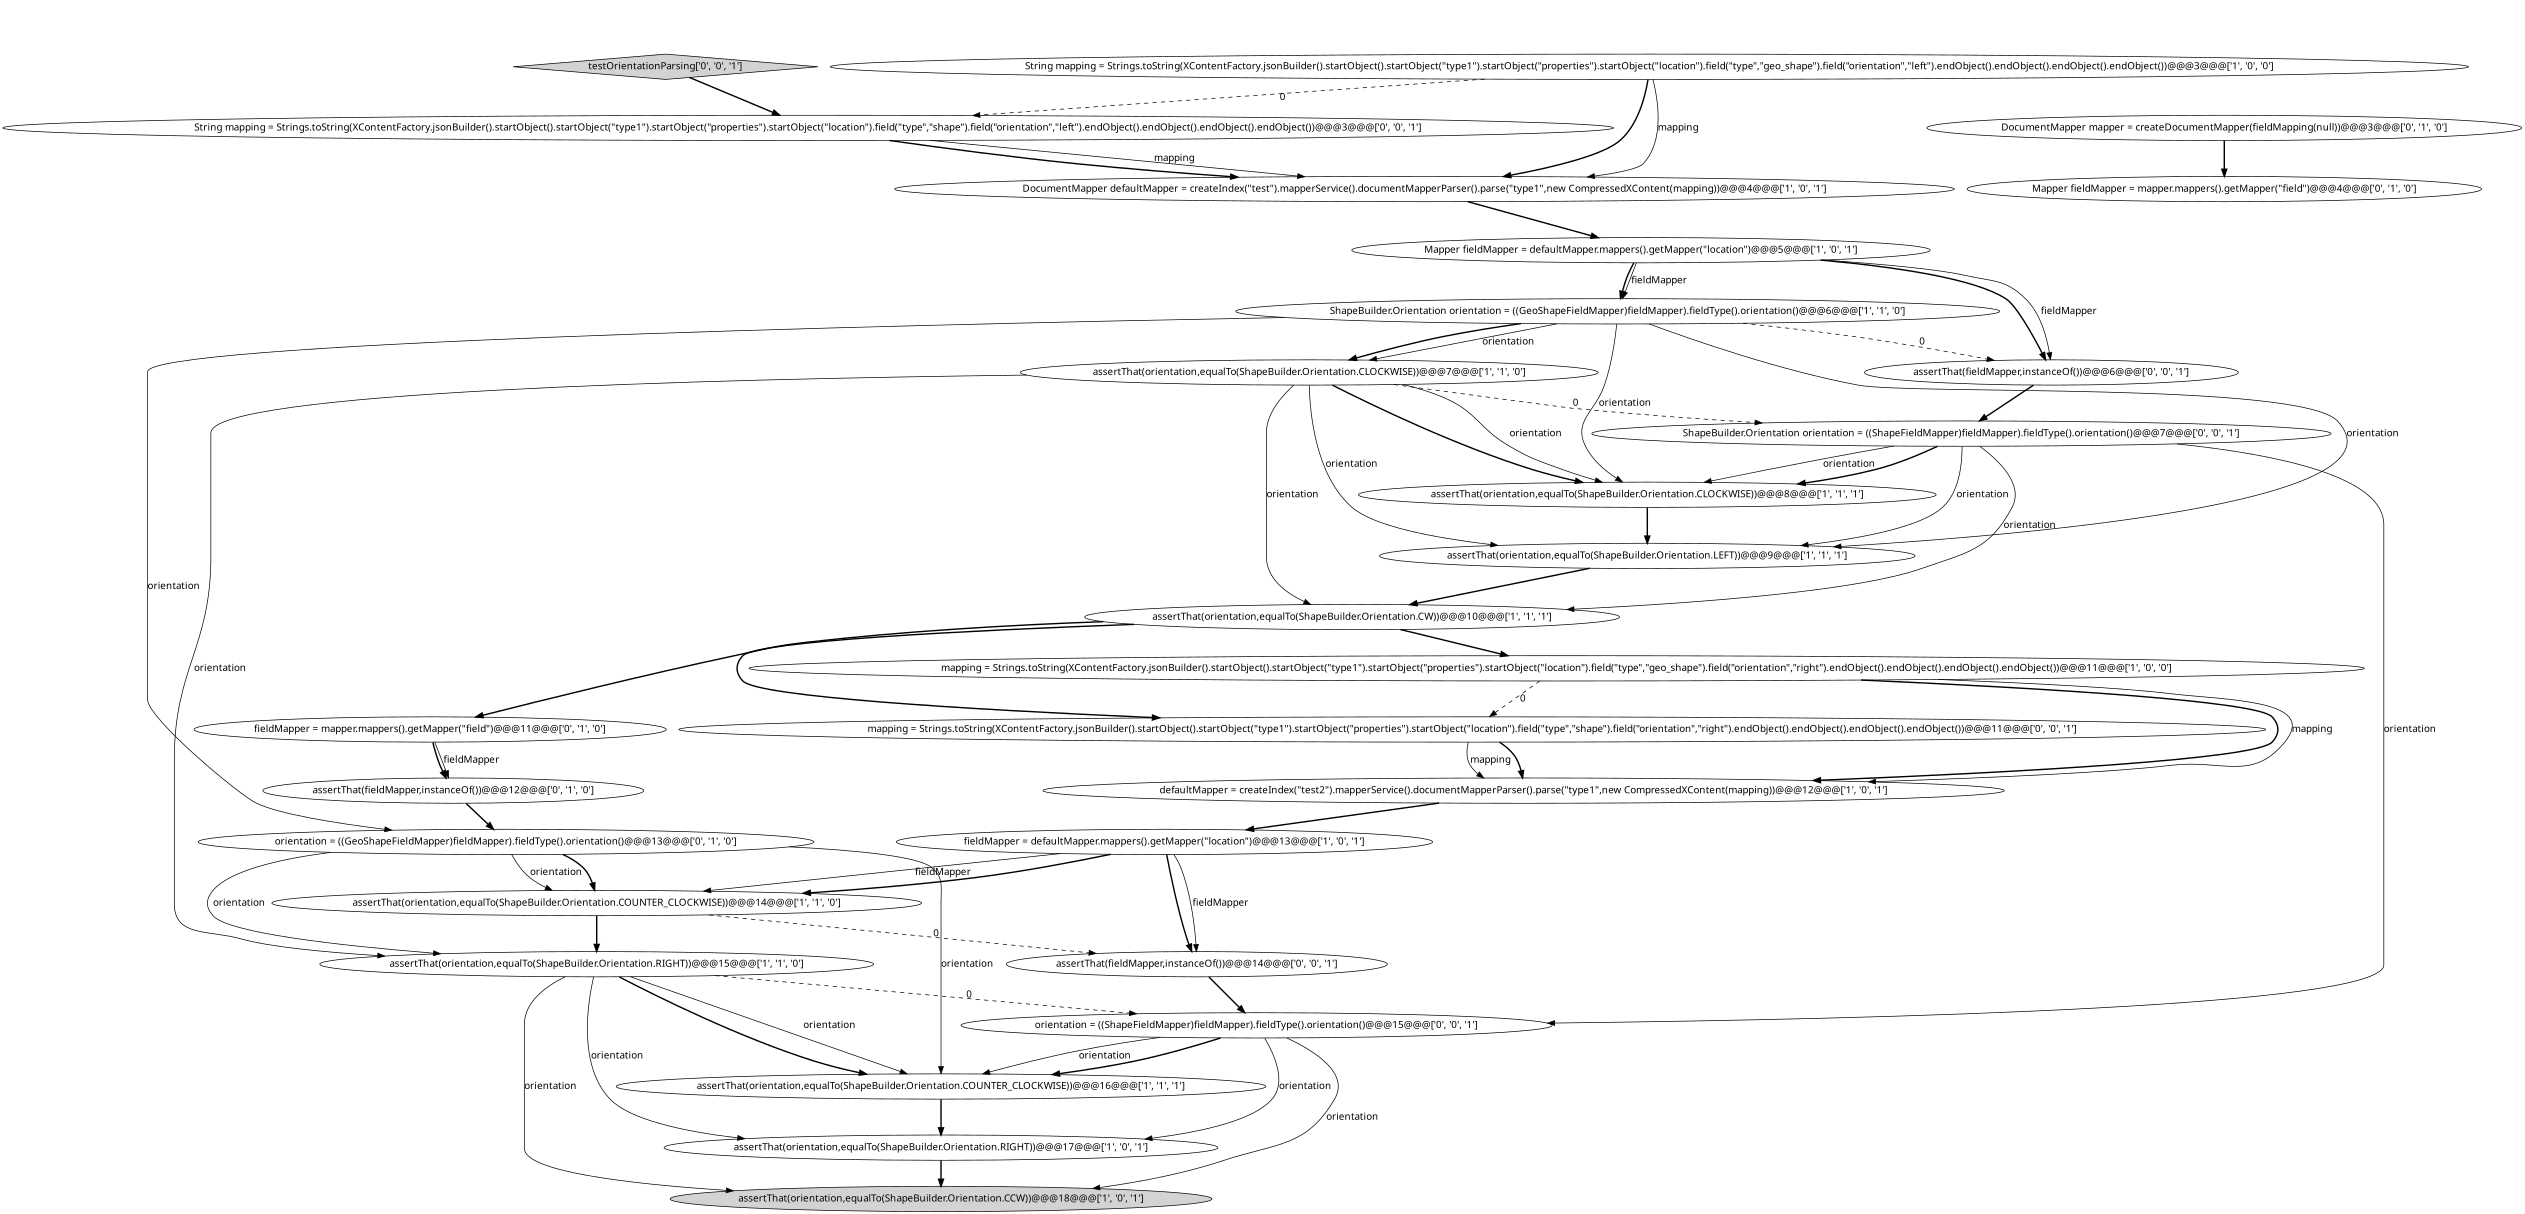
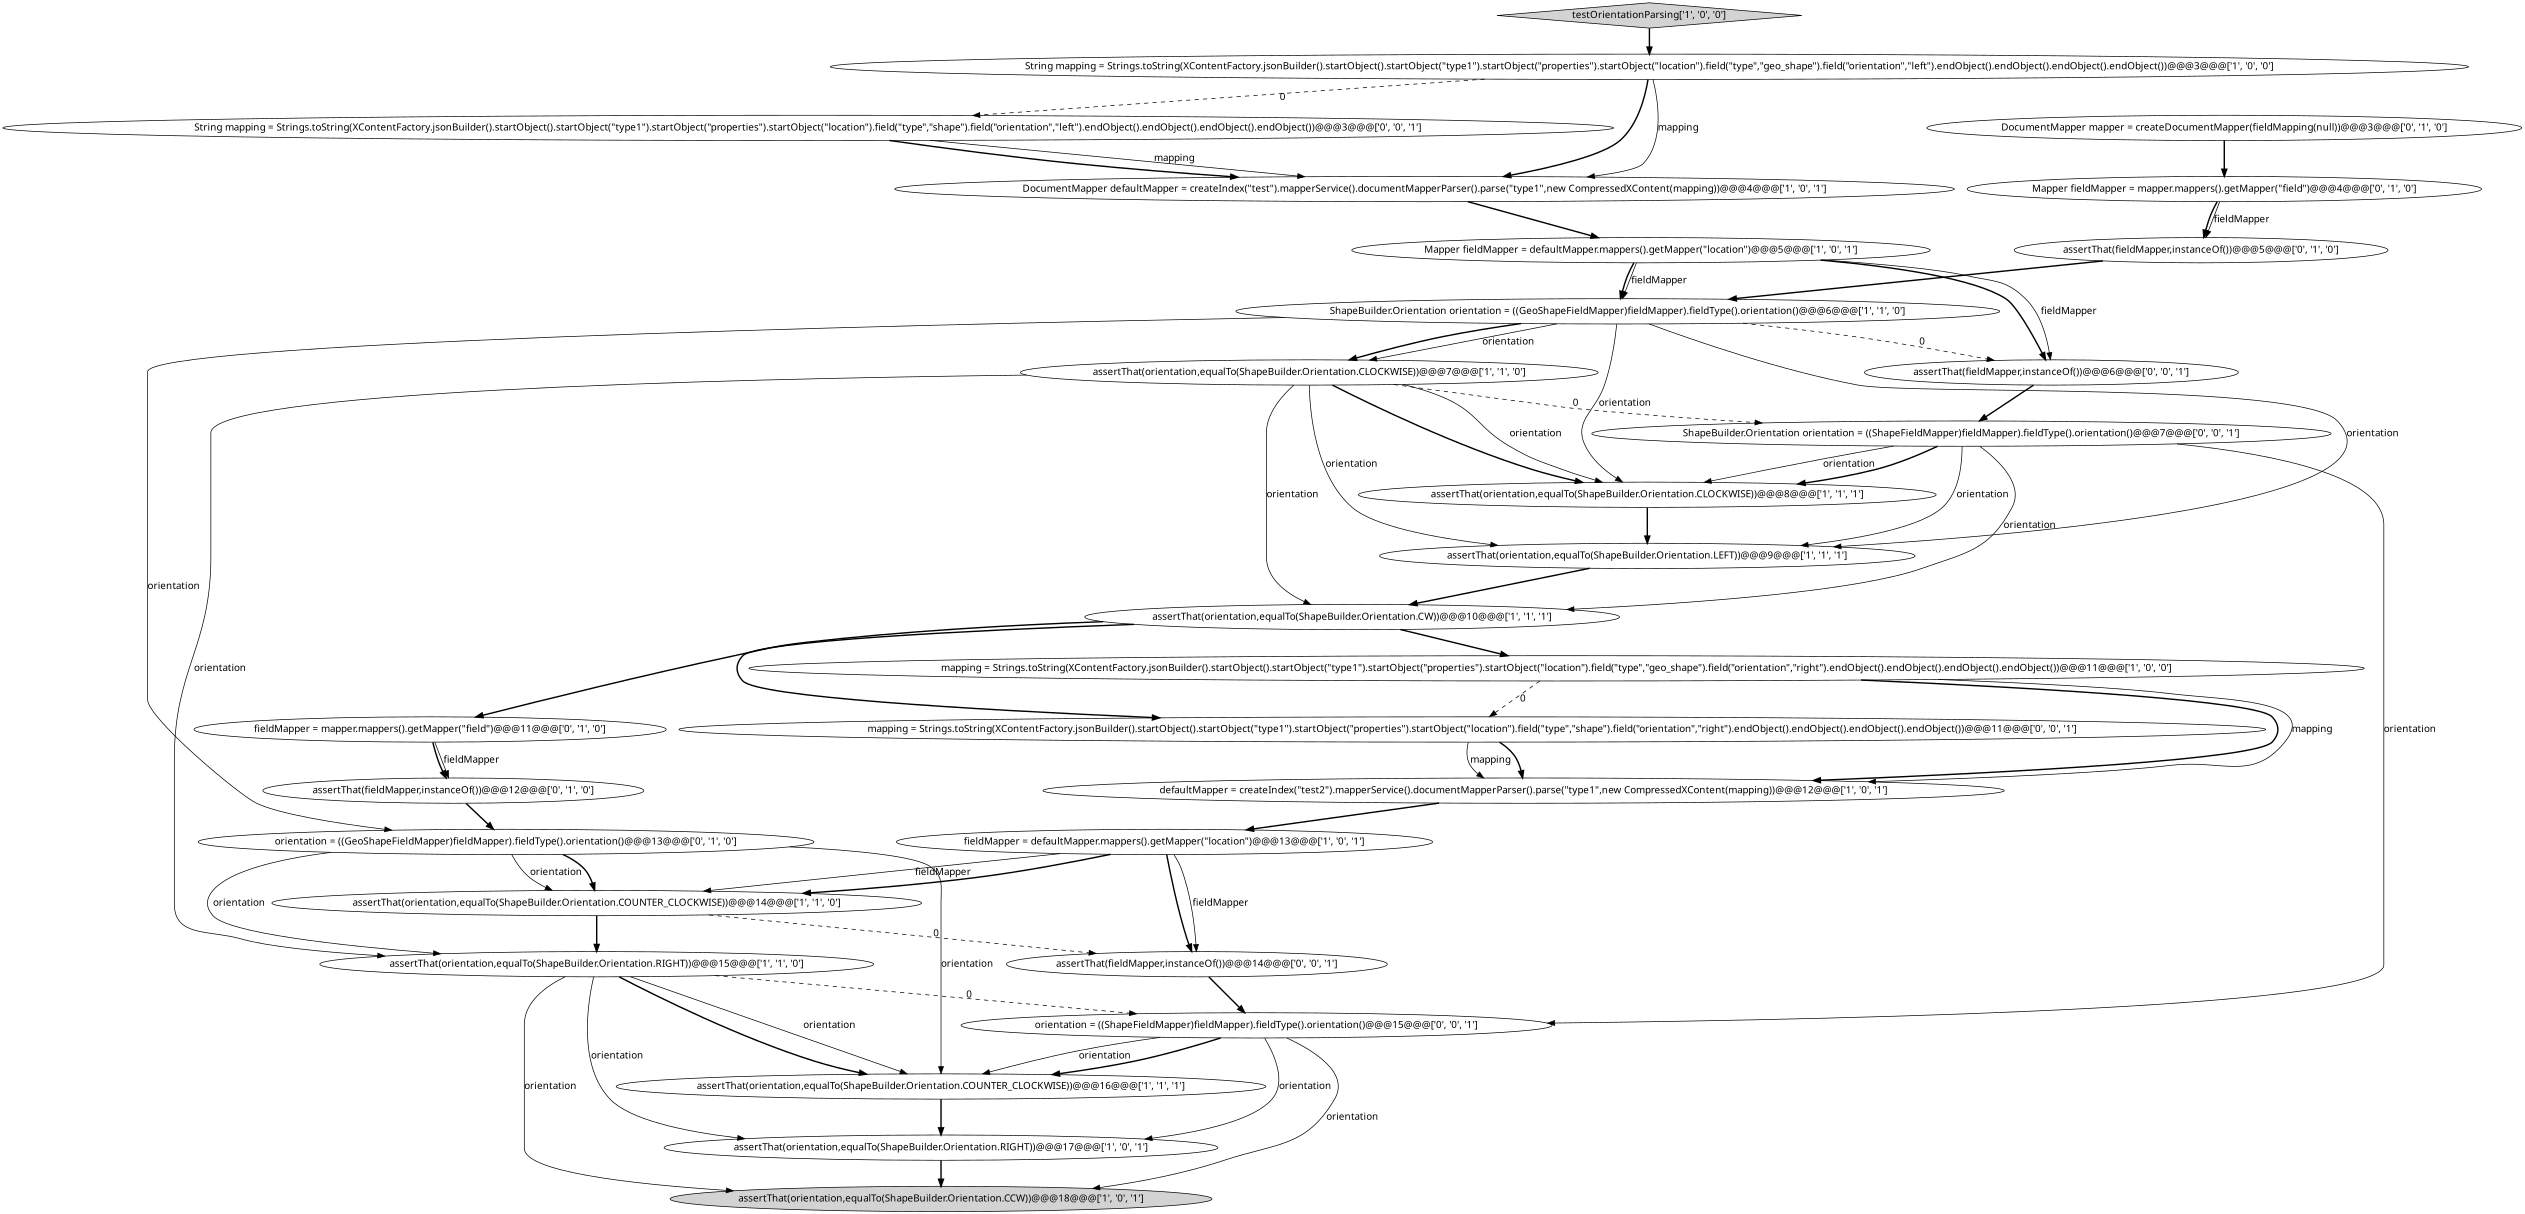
node "testOrientationParsing['1', '0', '0']": added
node "testOrientationParsing['0', '0', '1']": removed
node "assertThat(fieldMapper,instanceOf())@@@5@@@['0', '1', '0']": added
